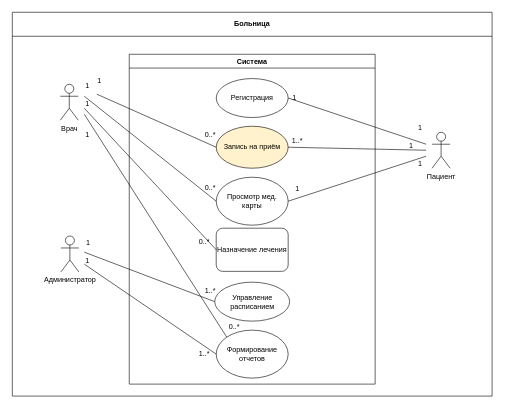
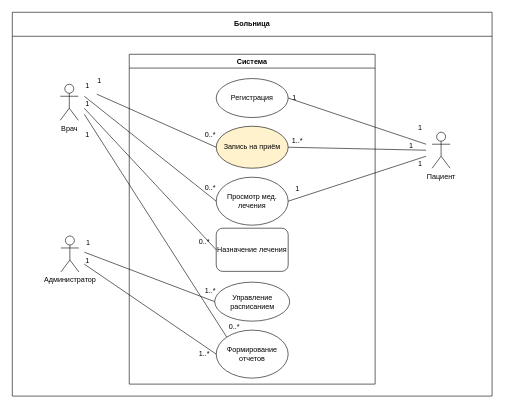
node "Просмотр мед. карты": label "Просмотр мед. карты" -> "Просмотр мед. лечения"
